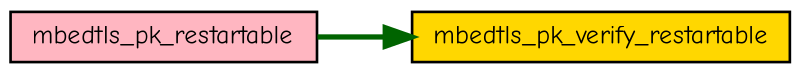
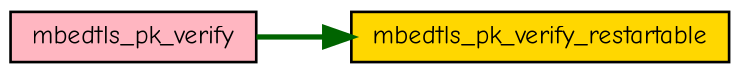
node "mbedtls_pk_restartable": label "mbedtls_pk_restartable" -> "mbedtls_pk_verify"
